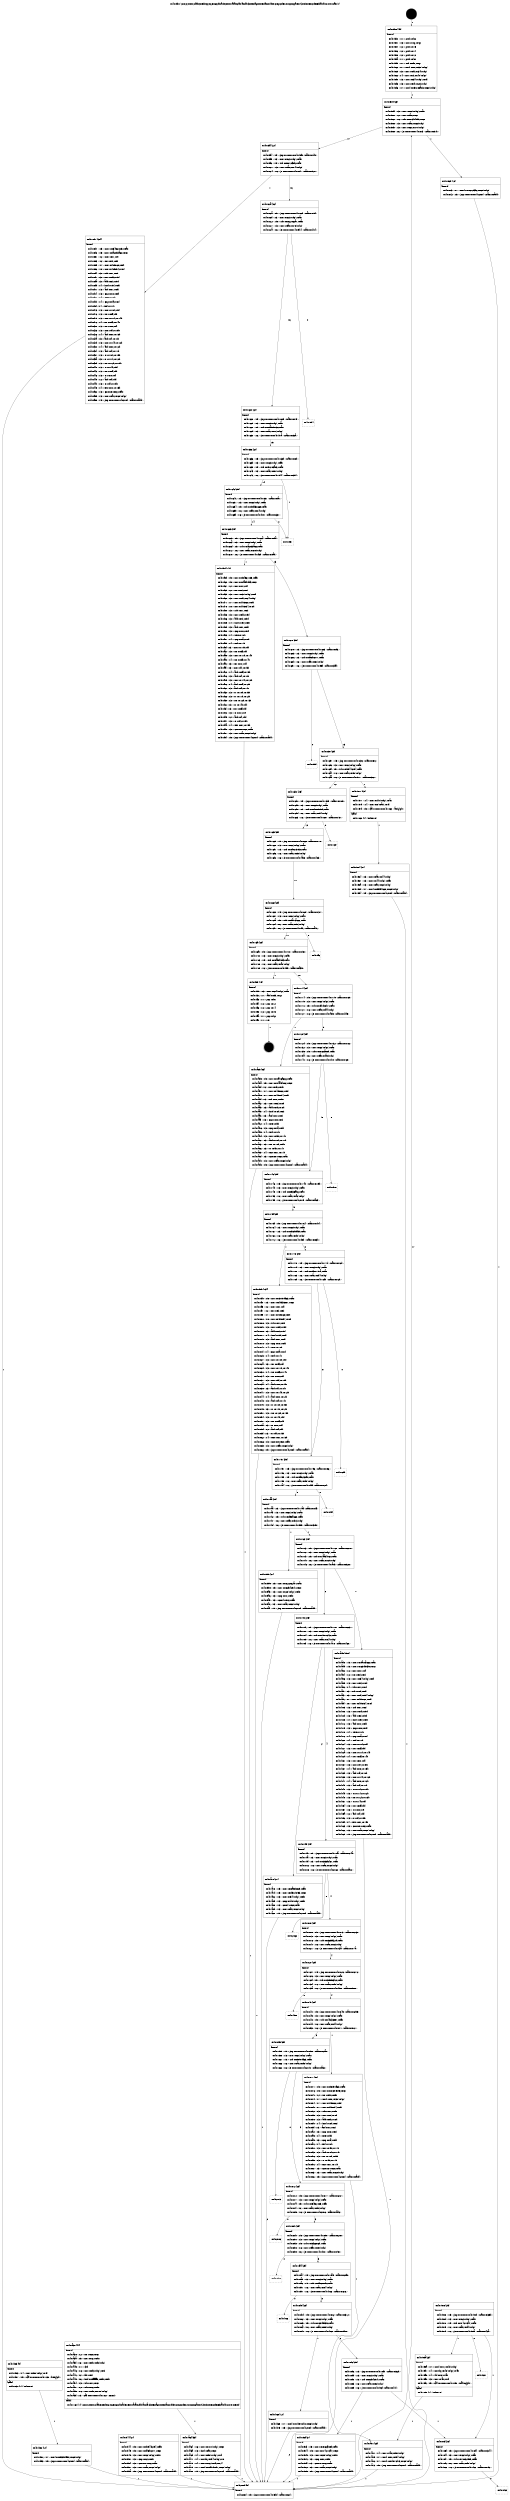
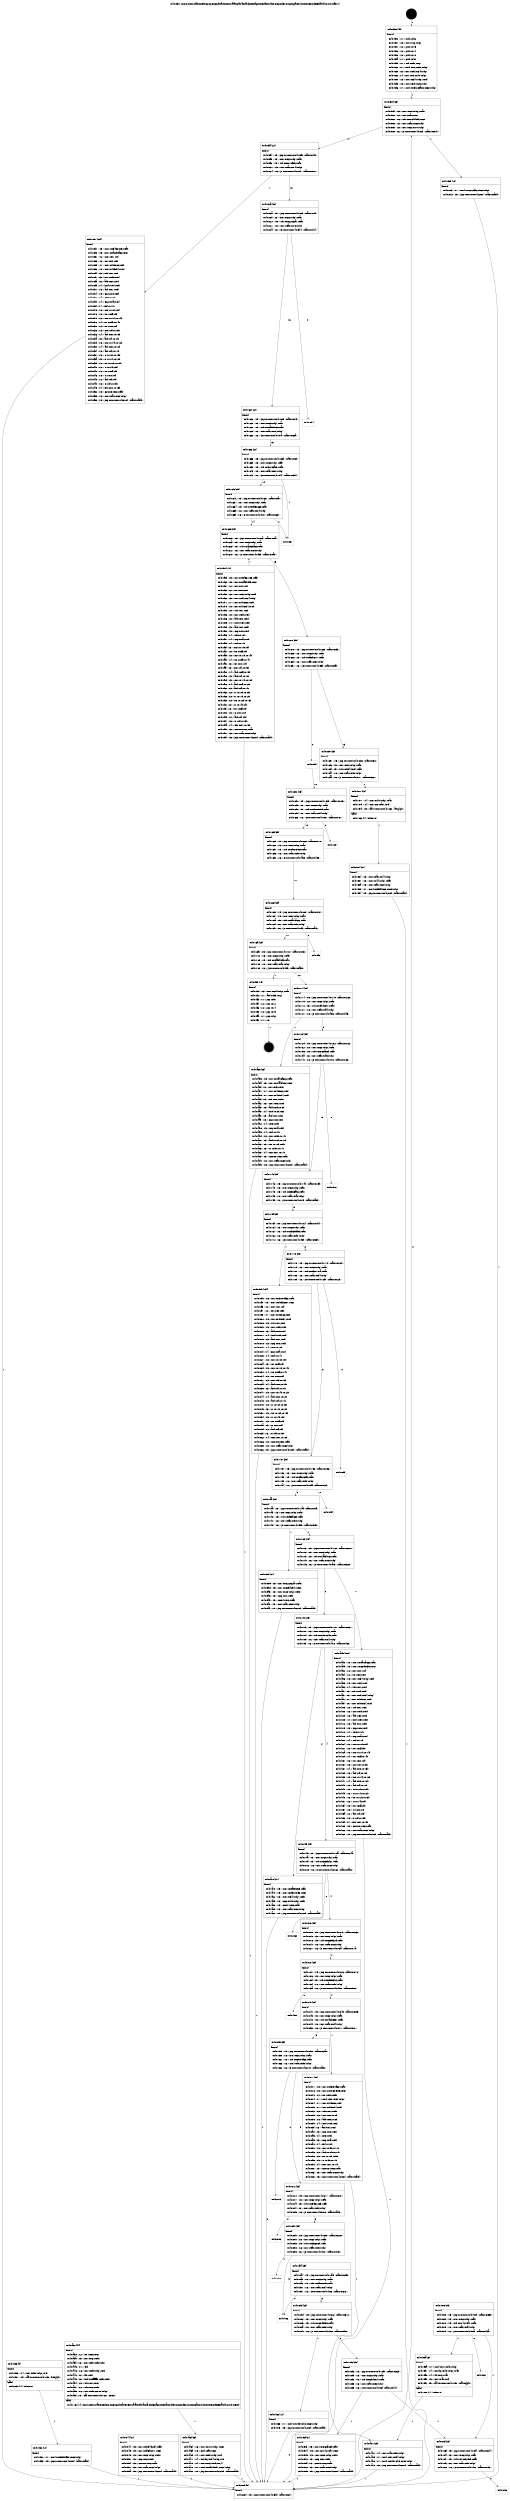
edge "0x401665 [25]" -> "0x401f5d [140]": reversed
edge "0x401697 [25]" -> "0x4016b0 [25]": now "0x40195f" -> "0x4016b0 [25]"
edge "0x40188b [25]" -> "0x4018a4 [25]": now "0x40188b [25]" -> "0x401bc6"
